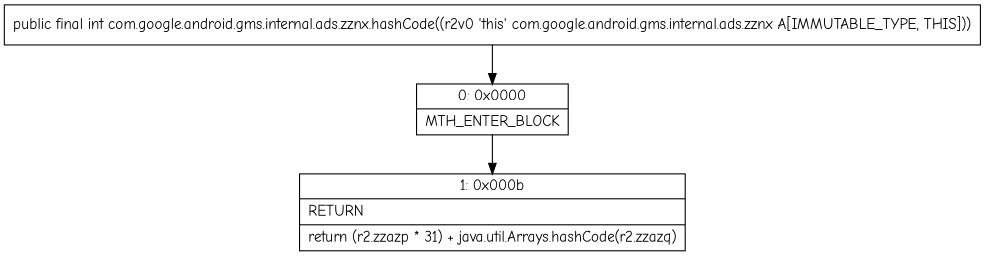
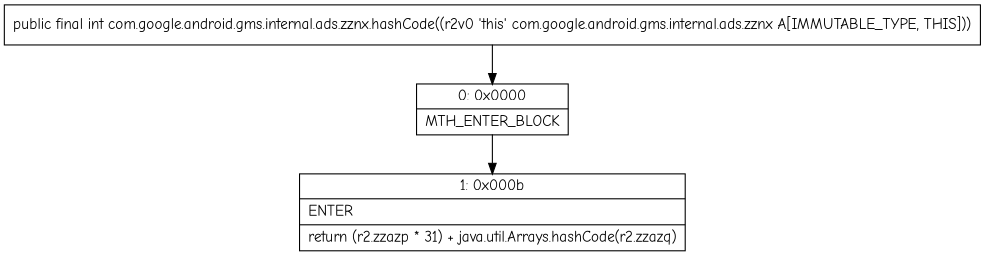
node "1: 0x000b": text "RETURN" -> "ENTER"
